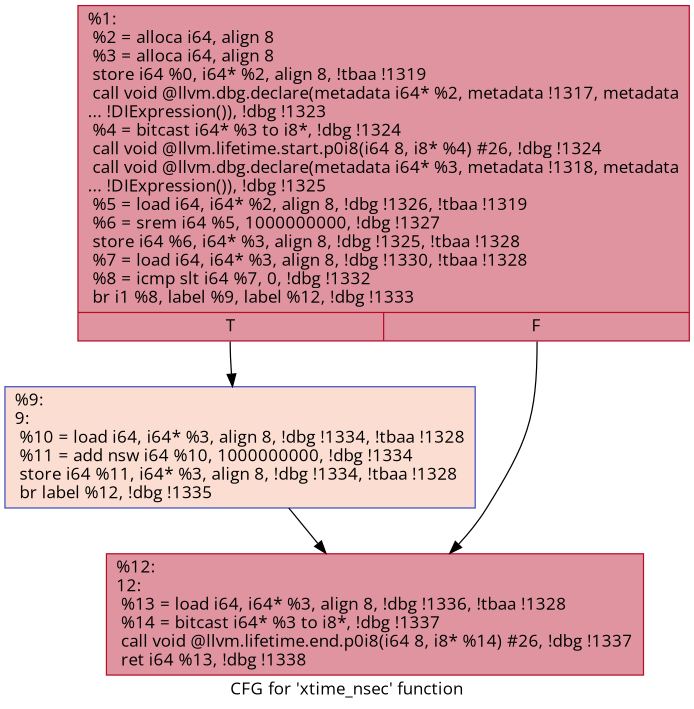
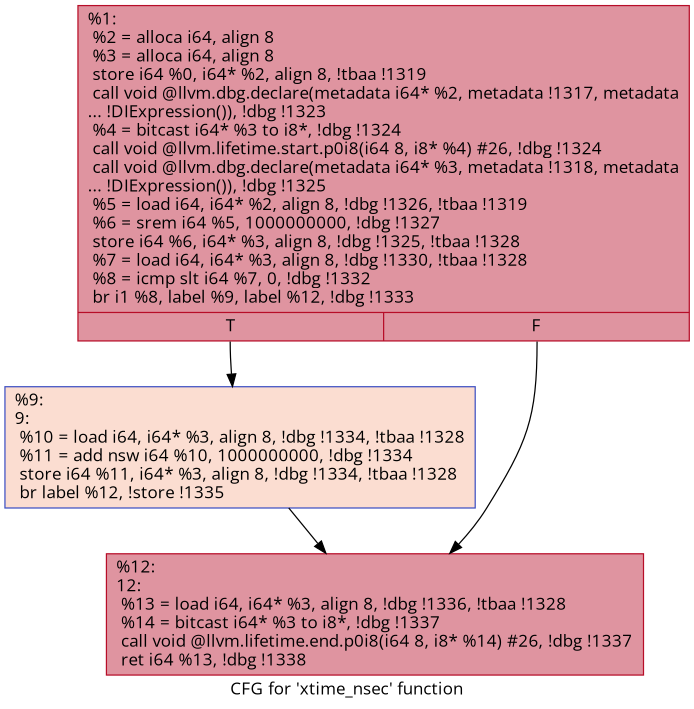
node "%9:": text "br label %12, !dbg !1335" -> "br label %12, !store !1335"
